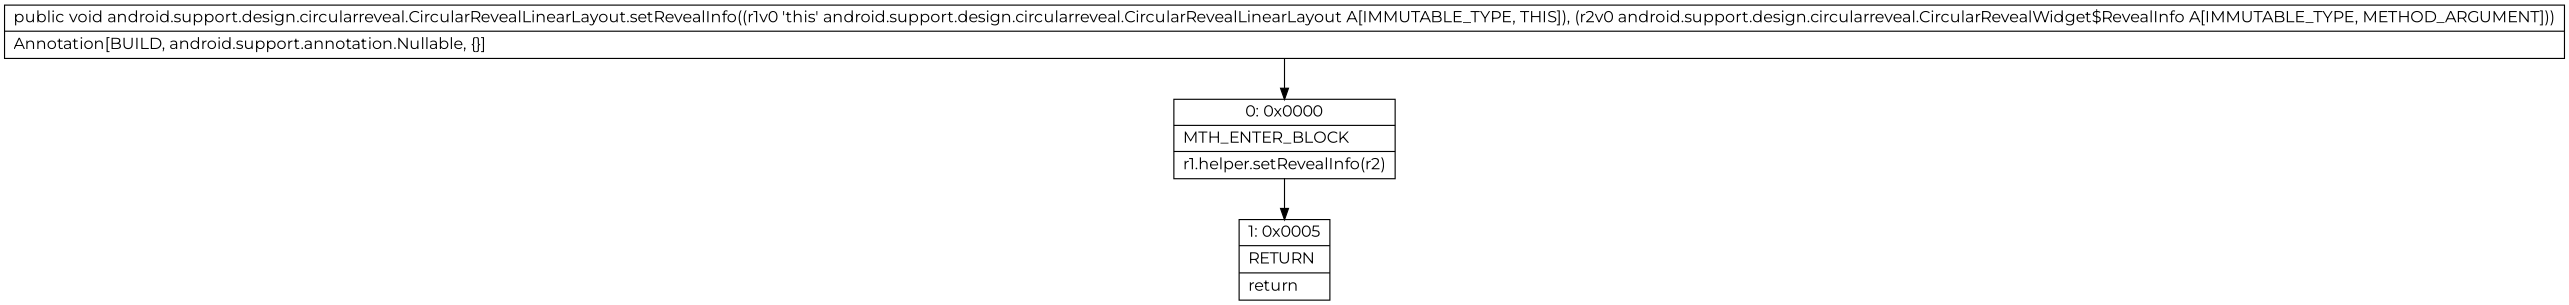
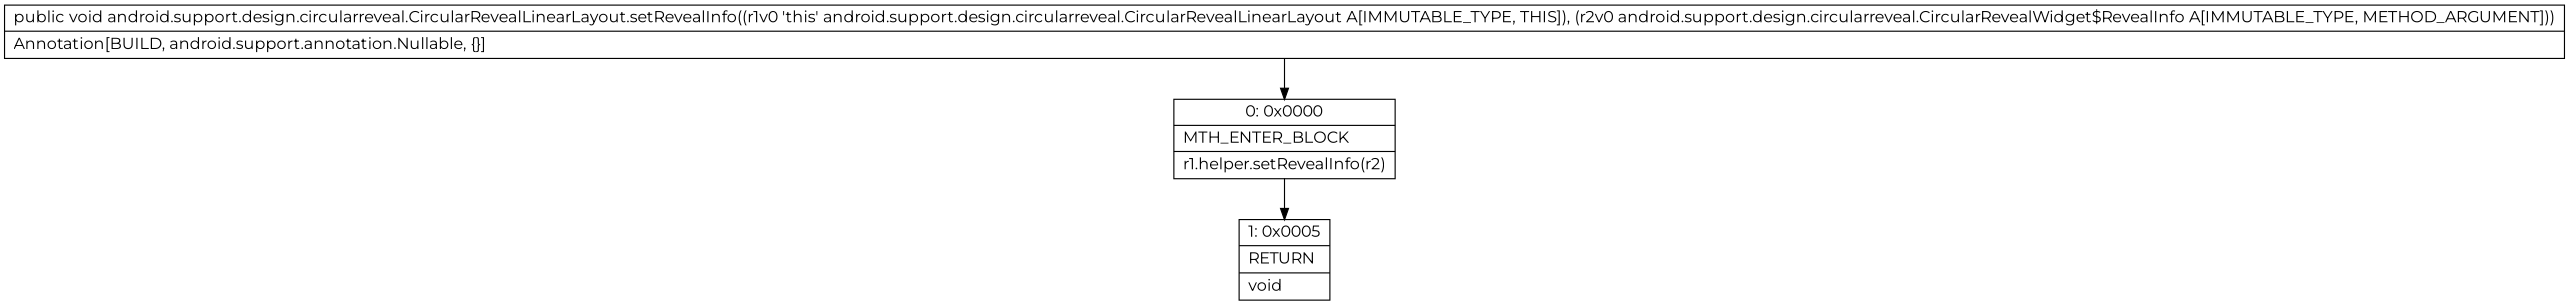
node "1: 0x0005": text "return" -> "void"
